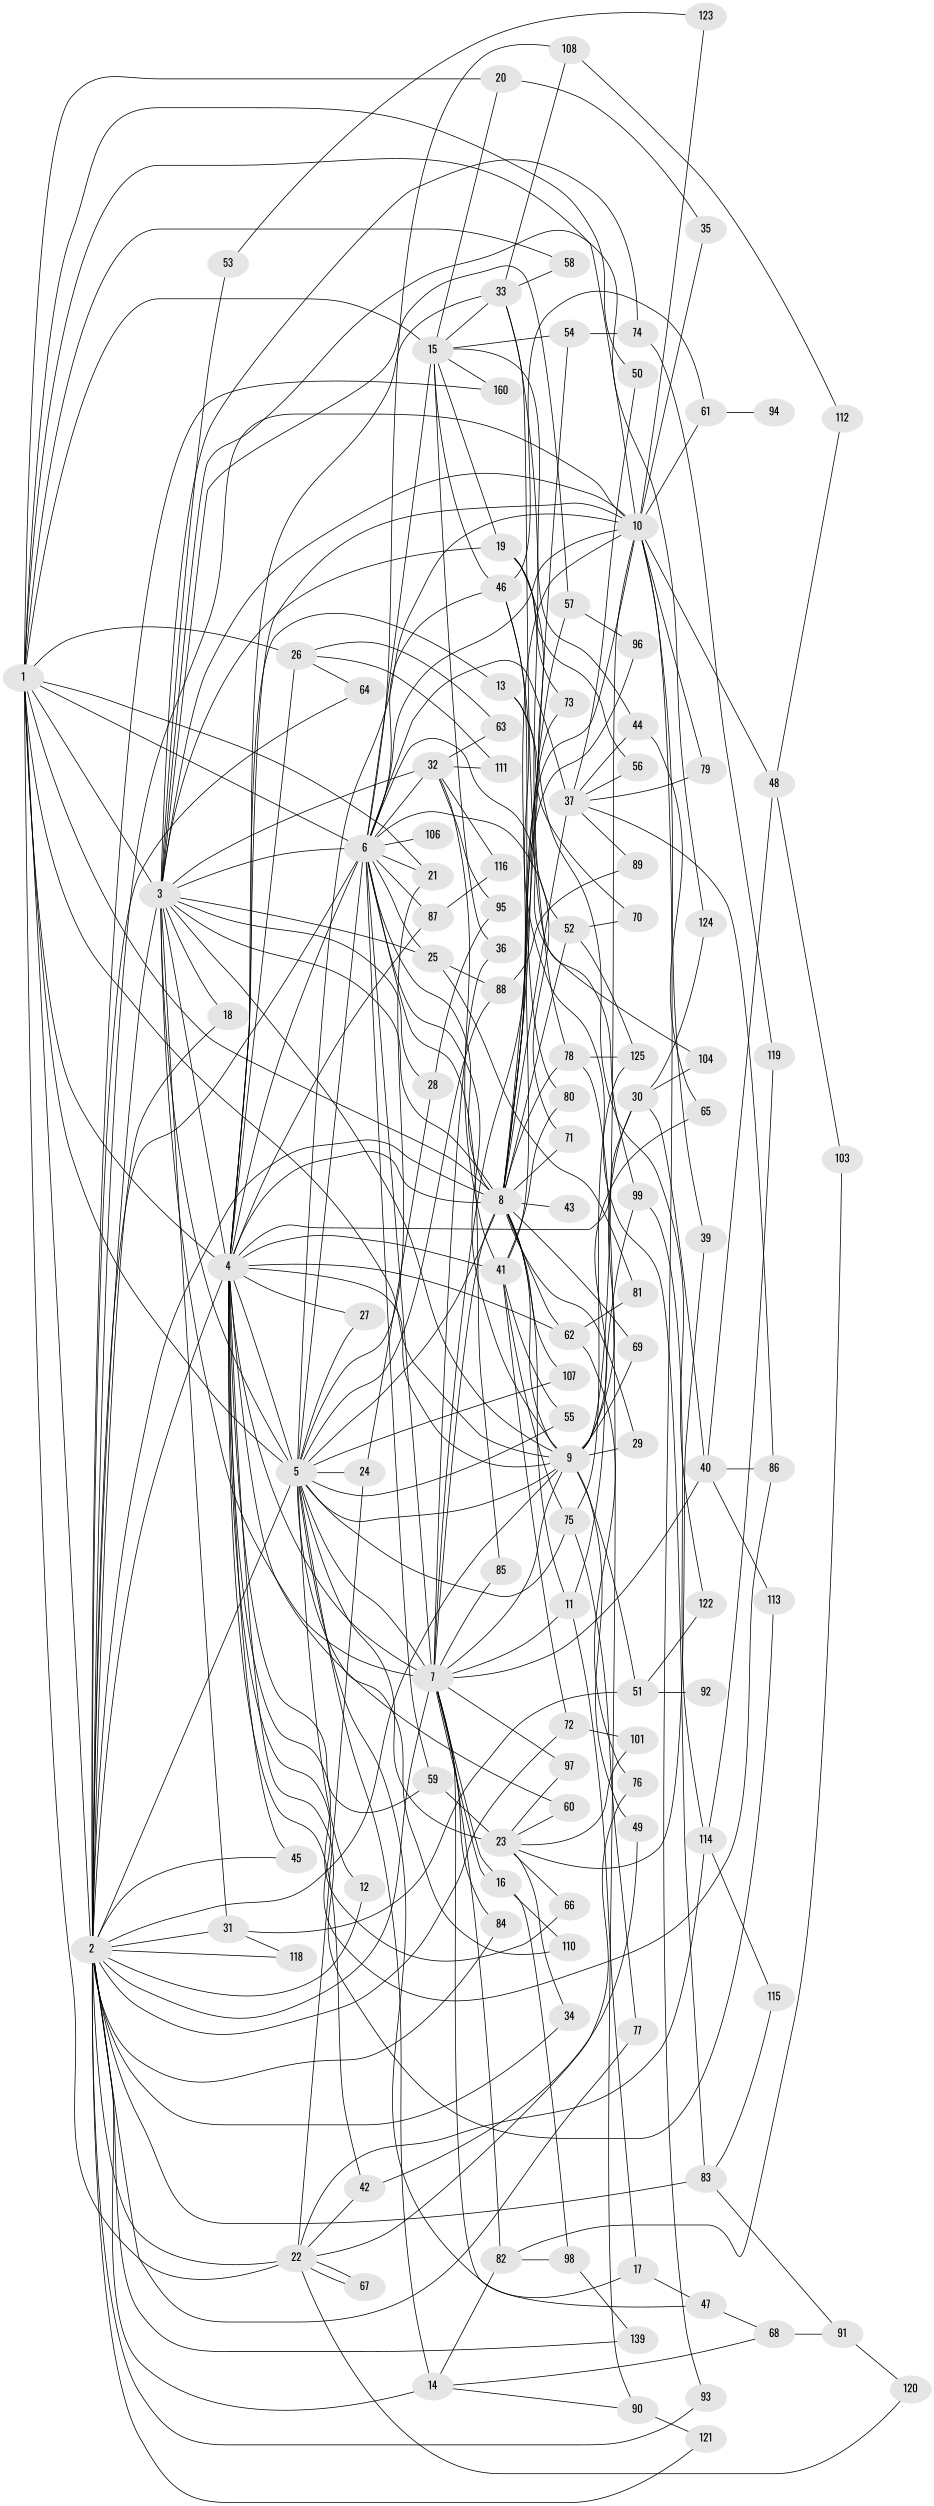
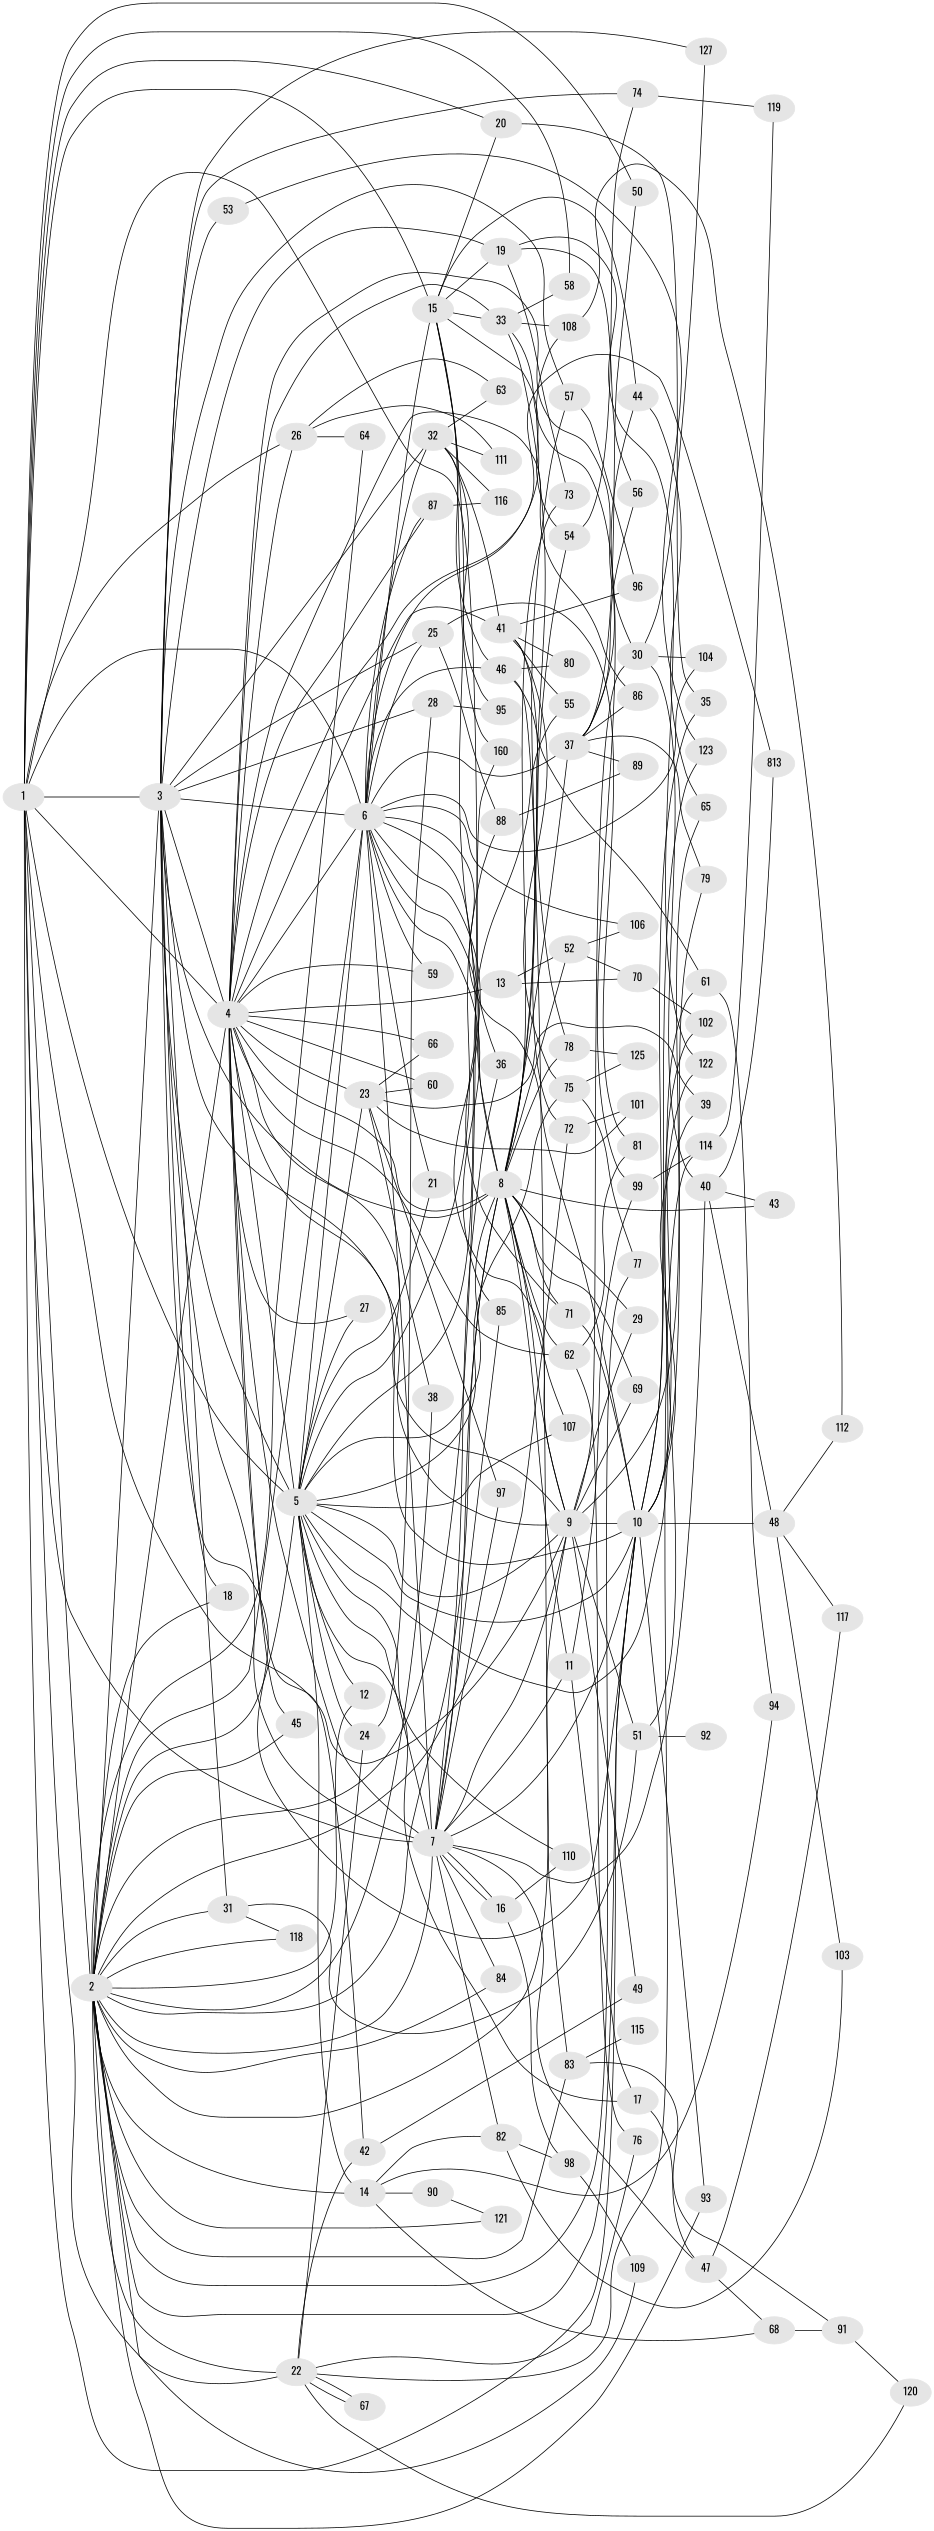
edge "1" -- "21": now "1" -- "7"
edge "10" -- "8": now "10" -- "71"
node "124": label "124" -> "127"
edge "52" -- "125": now "52" -- "106"
node "102": added
edge "40" -- "86": now "40" -- "43"
node "113": label "113" -> "813"
node "117": added
edge "78" -- "90": removed
edge "59" -- "23": now "4" -- "23"
edge "114" -- "115": removed
node "34": label "34" -> "38"
edge "94" -- "14": added
node "139": label "139" -> "109"
